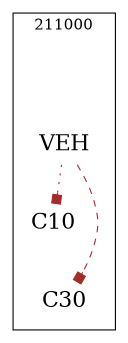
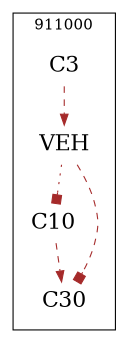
cluster "211000": label "211000" -> "911000"
node "C3": added
edge "C10" -> "C30": added
